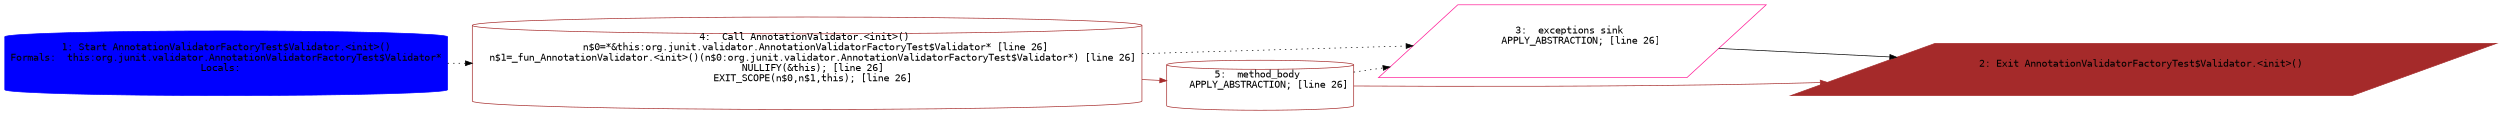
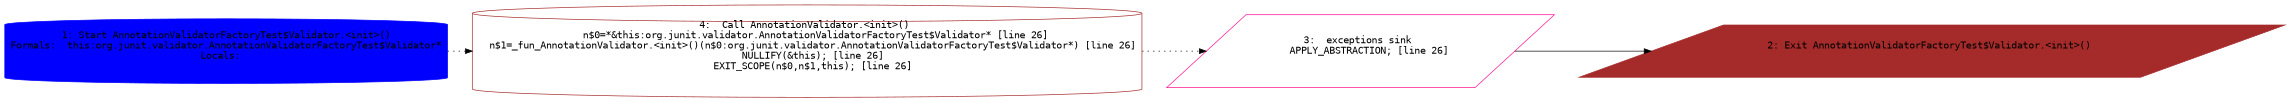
node "5:  method_body APPLY_ABSTRACTION; [line 26]": removed
